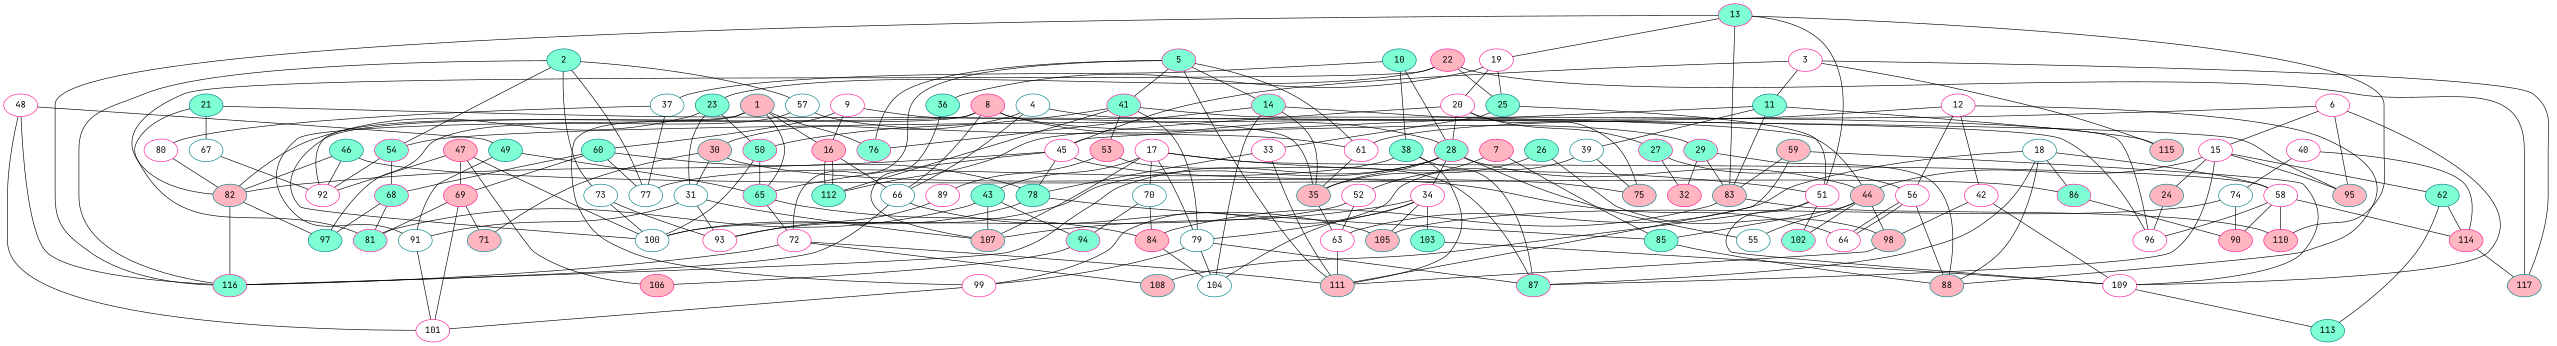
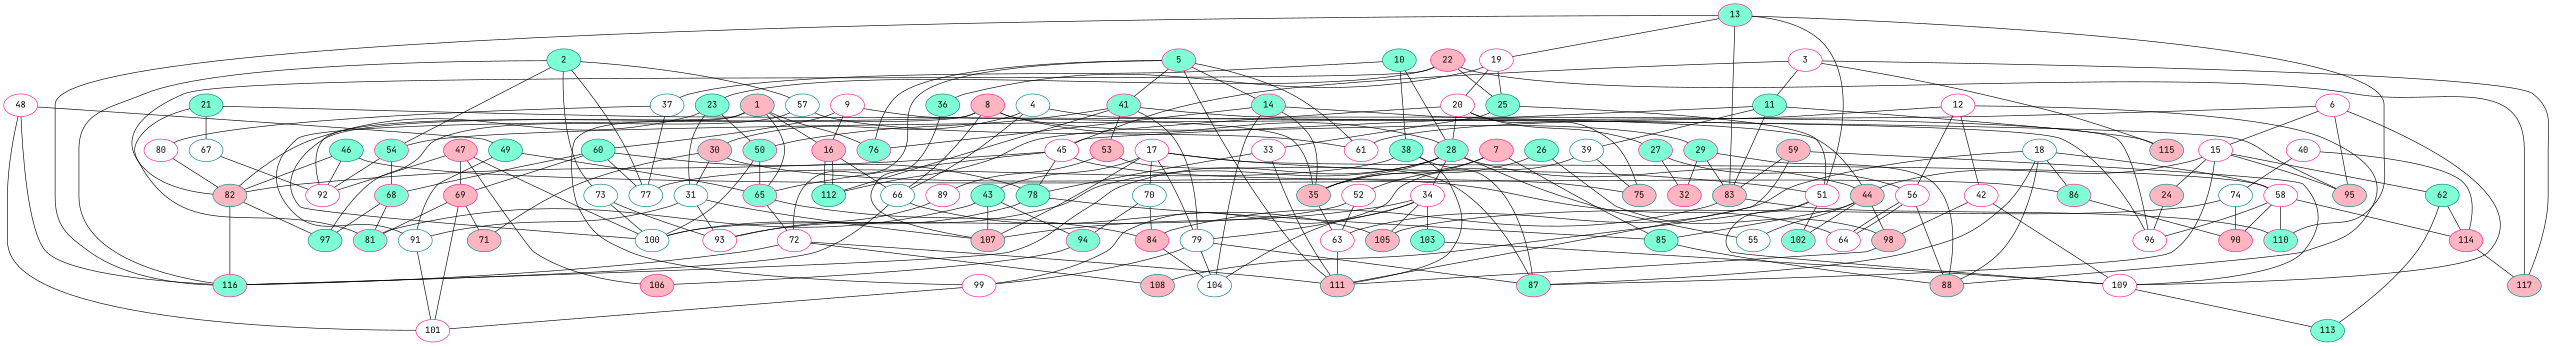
edge "61" -- "35": now "7" -- "35"
node "110": fillcolor lightpink -> aquamarine
